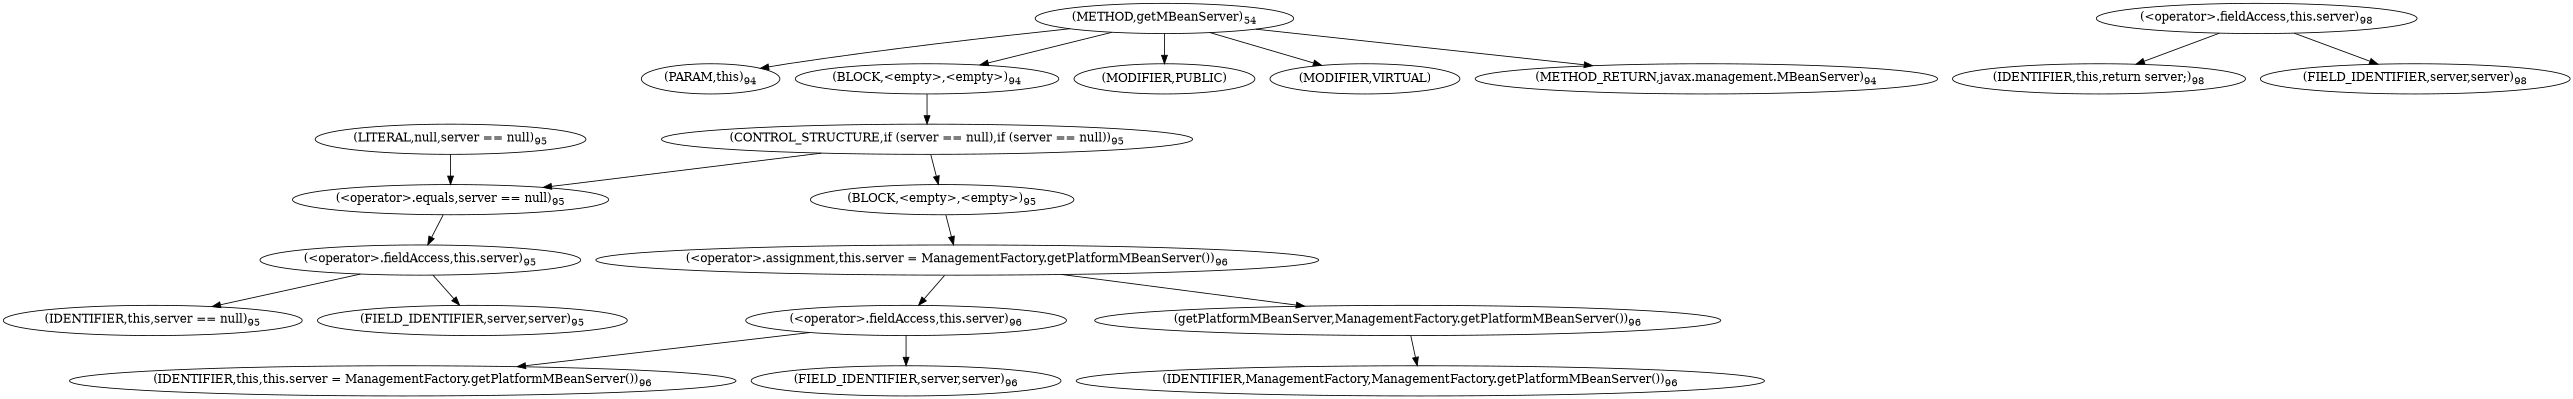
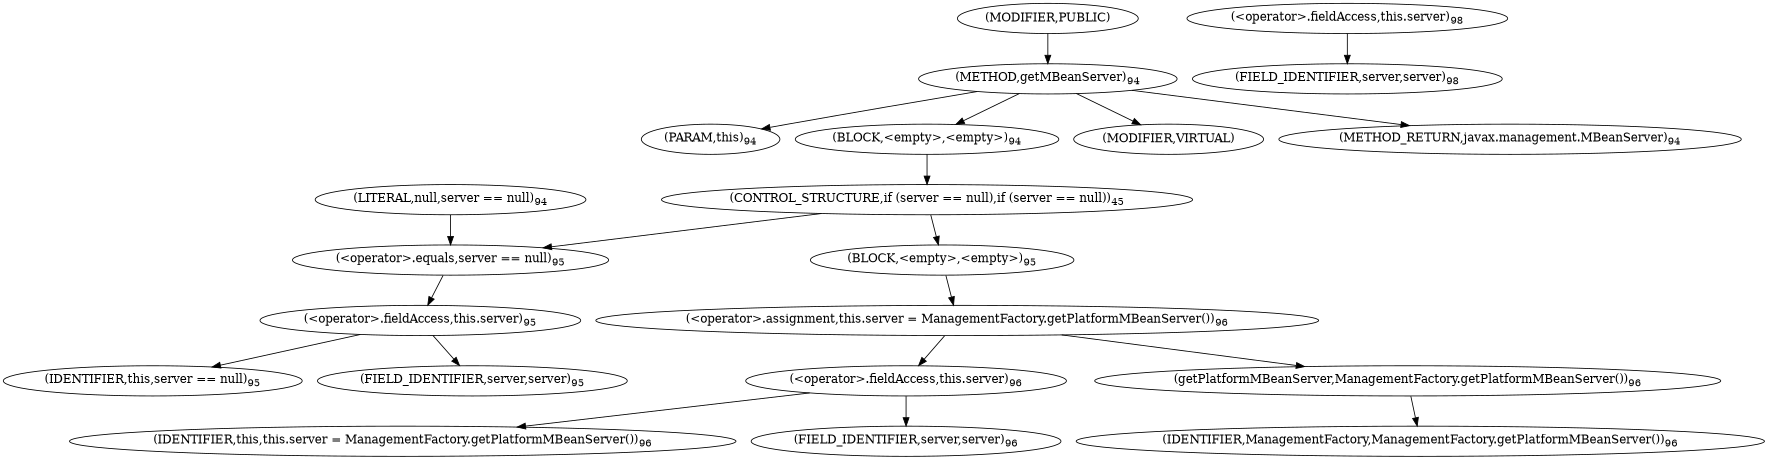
node "(METHOD,getMBeanServer)": text "54" -> "94"
edge "(METHOD,getMBeanServer)" -> "(MODIFIER,PUBLIC)": reversed
node "(IDENTIFIER,this,return server;)": removed
node "(LITERAL,null,server == null)": text "95" -> "94"
node "(CONTROL_STRUCTURE,if (server == null),if (server == null))": text "95" -> "45"
